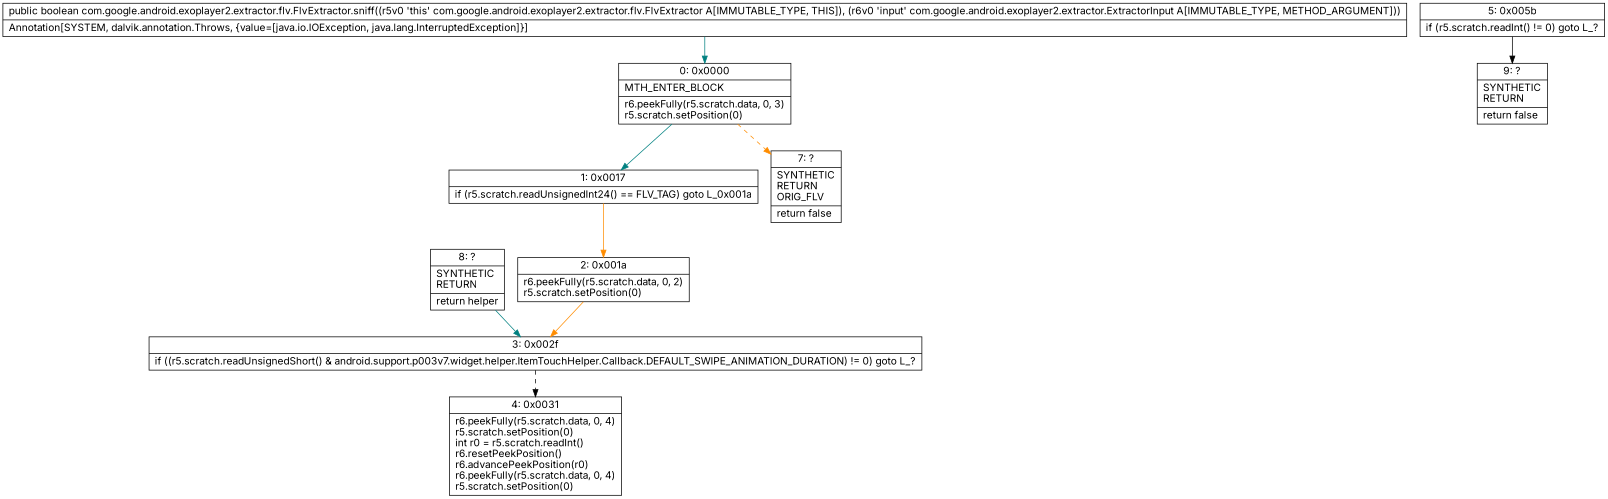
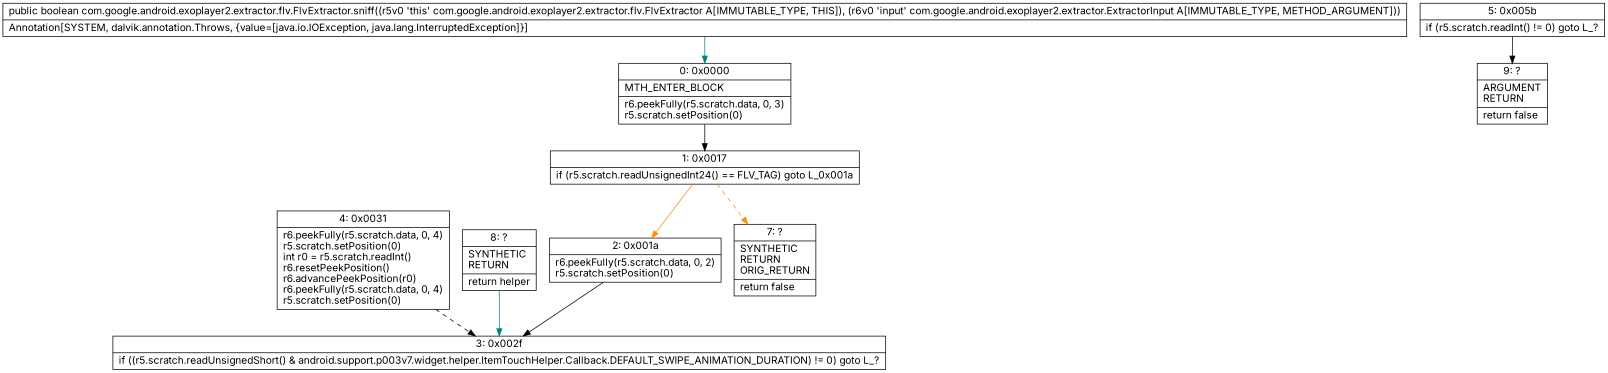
node "9: ?": text "SYNTHETIC" -> "ARGUMENT"
edge "0: 0x0000" -> "7: ?": now "1: 0x0017" -> "7: ?"
edge "0: 0x0000" -> "1: 0x0017": color teal -> black
node "7: ?": text "ORIG_FLV" -> "ORIG_RETURN"
edge "2: 0x001a" -> "3: 0x002f": color darkorange -> black
edge "3: 0x002f" -> "4: 0x0031": reversed
